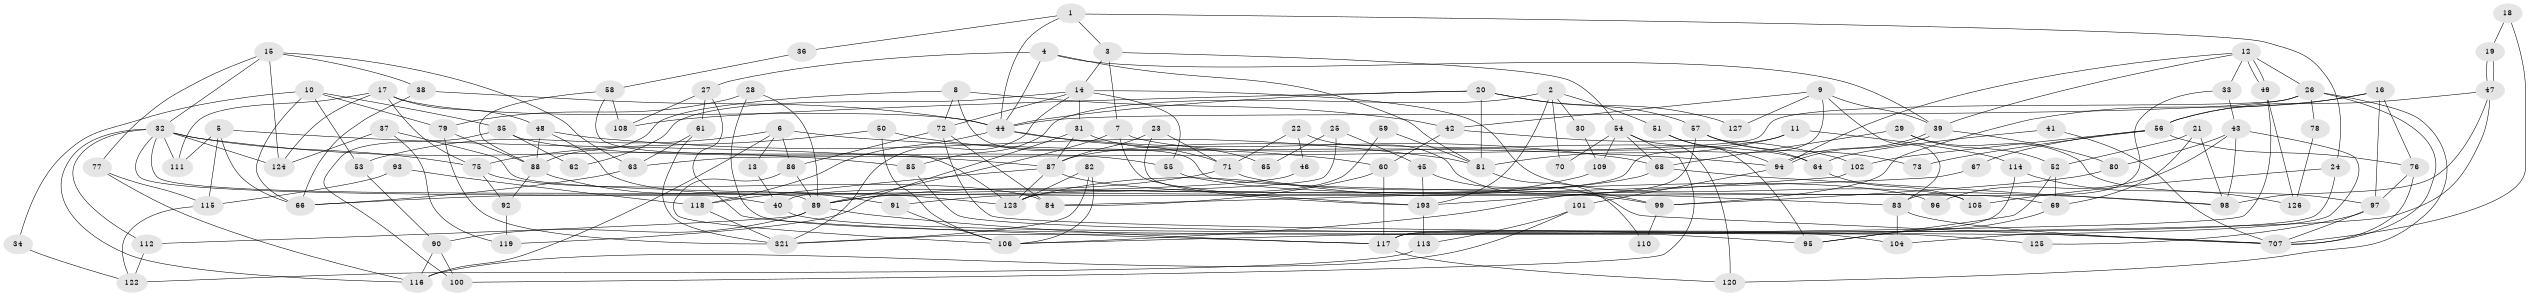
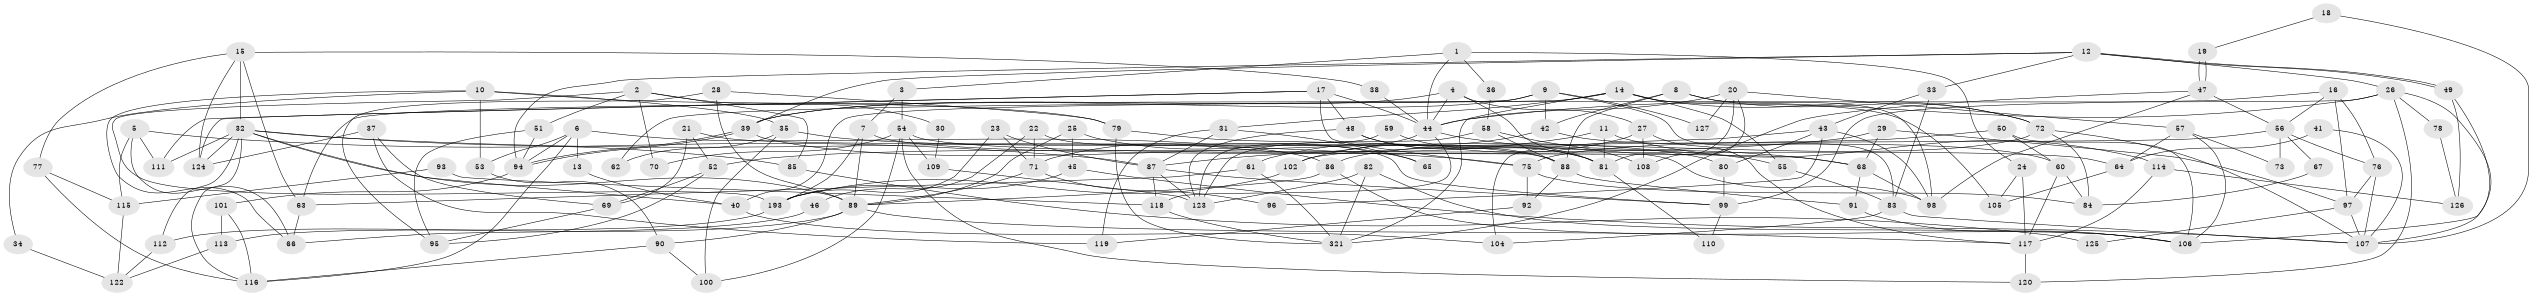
edge "3" -- "14": removed
edge "38" -- "66": removed
node "707": label "707" -> "107"
